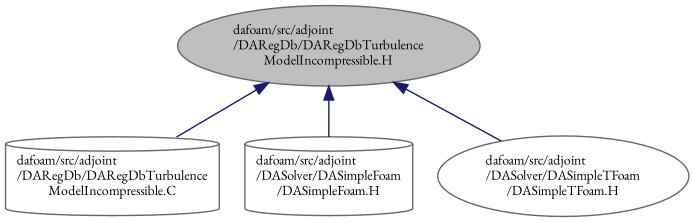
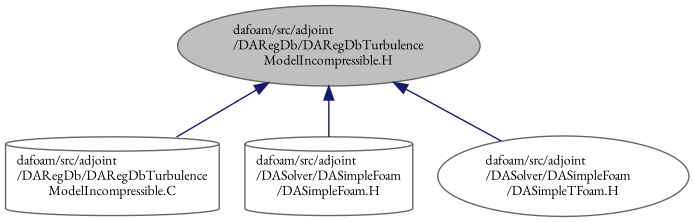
node "dafoam/src/adjoint /DASolver/DASimpleTFoam /DASimpleTFoam.H": label "dafoam/src/adjoint /DASolver/DASimpleTFoam /DASimpleTFoam.H" -> "dafoam/src/adjoint /DASolver/DASimpleFoam /DASimpleTFoam.H"
